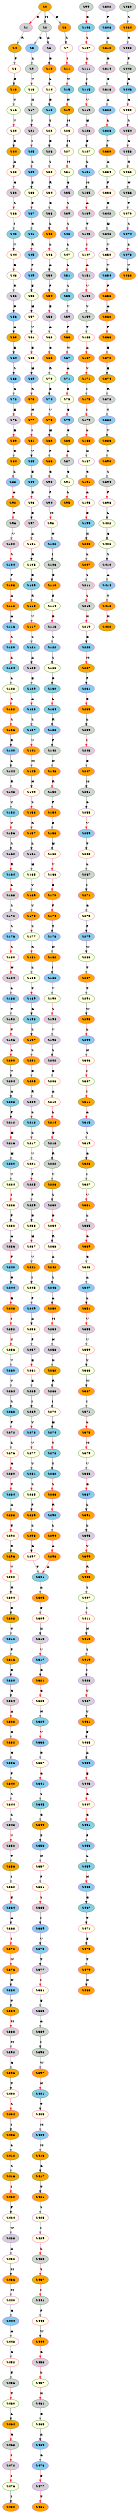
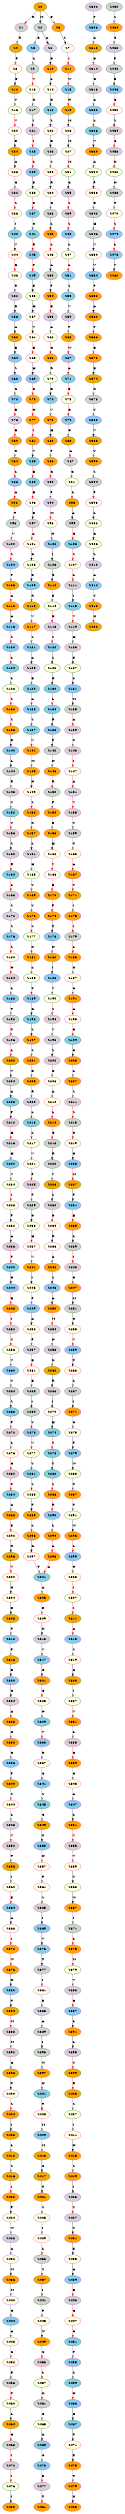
edge "S95" -> "S99": added, label "A"
edge "S118" -> "S122": color gray40 -> red
